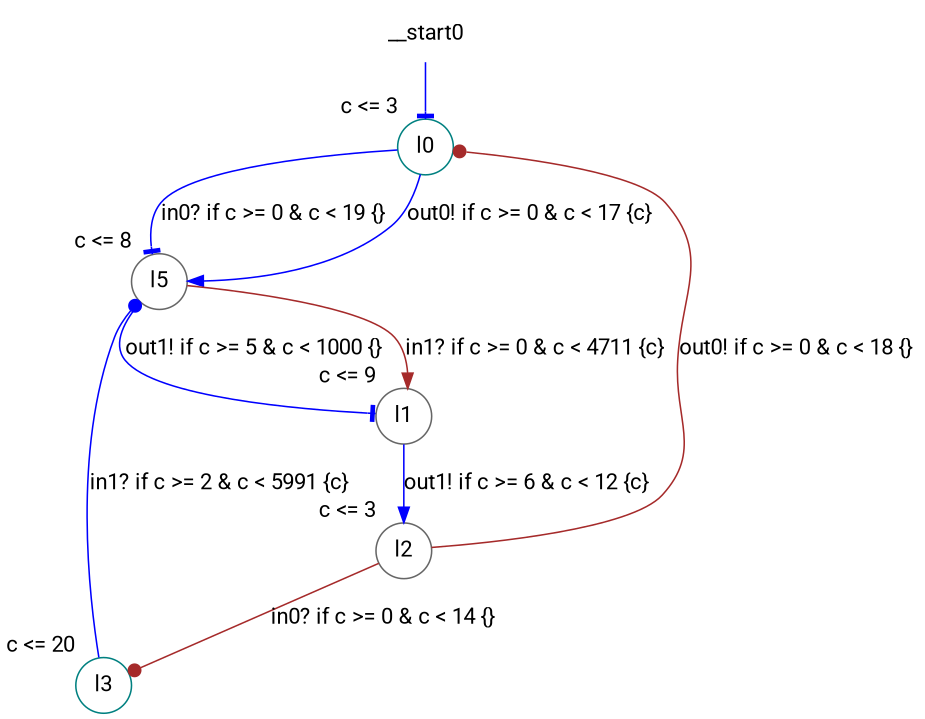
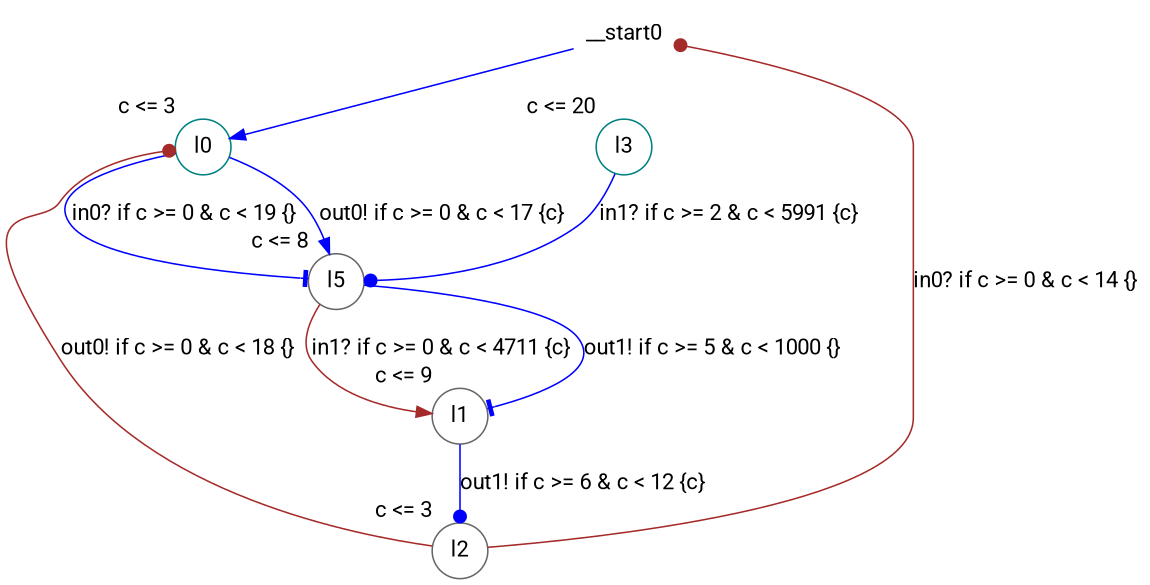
edge "__start0" -> "l0 c <= 3": arrowhead tee -> normal
edge "l1 c <= 9" -> "l2 c <= 3": arrowhead normal -> dot
edge "l2 c <= 3" -> "l3 c <= 20": now "l2 c <= 3" -> "__start0"
